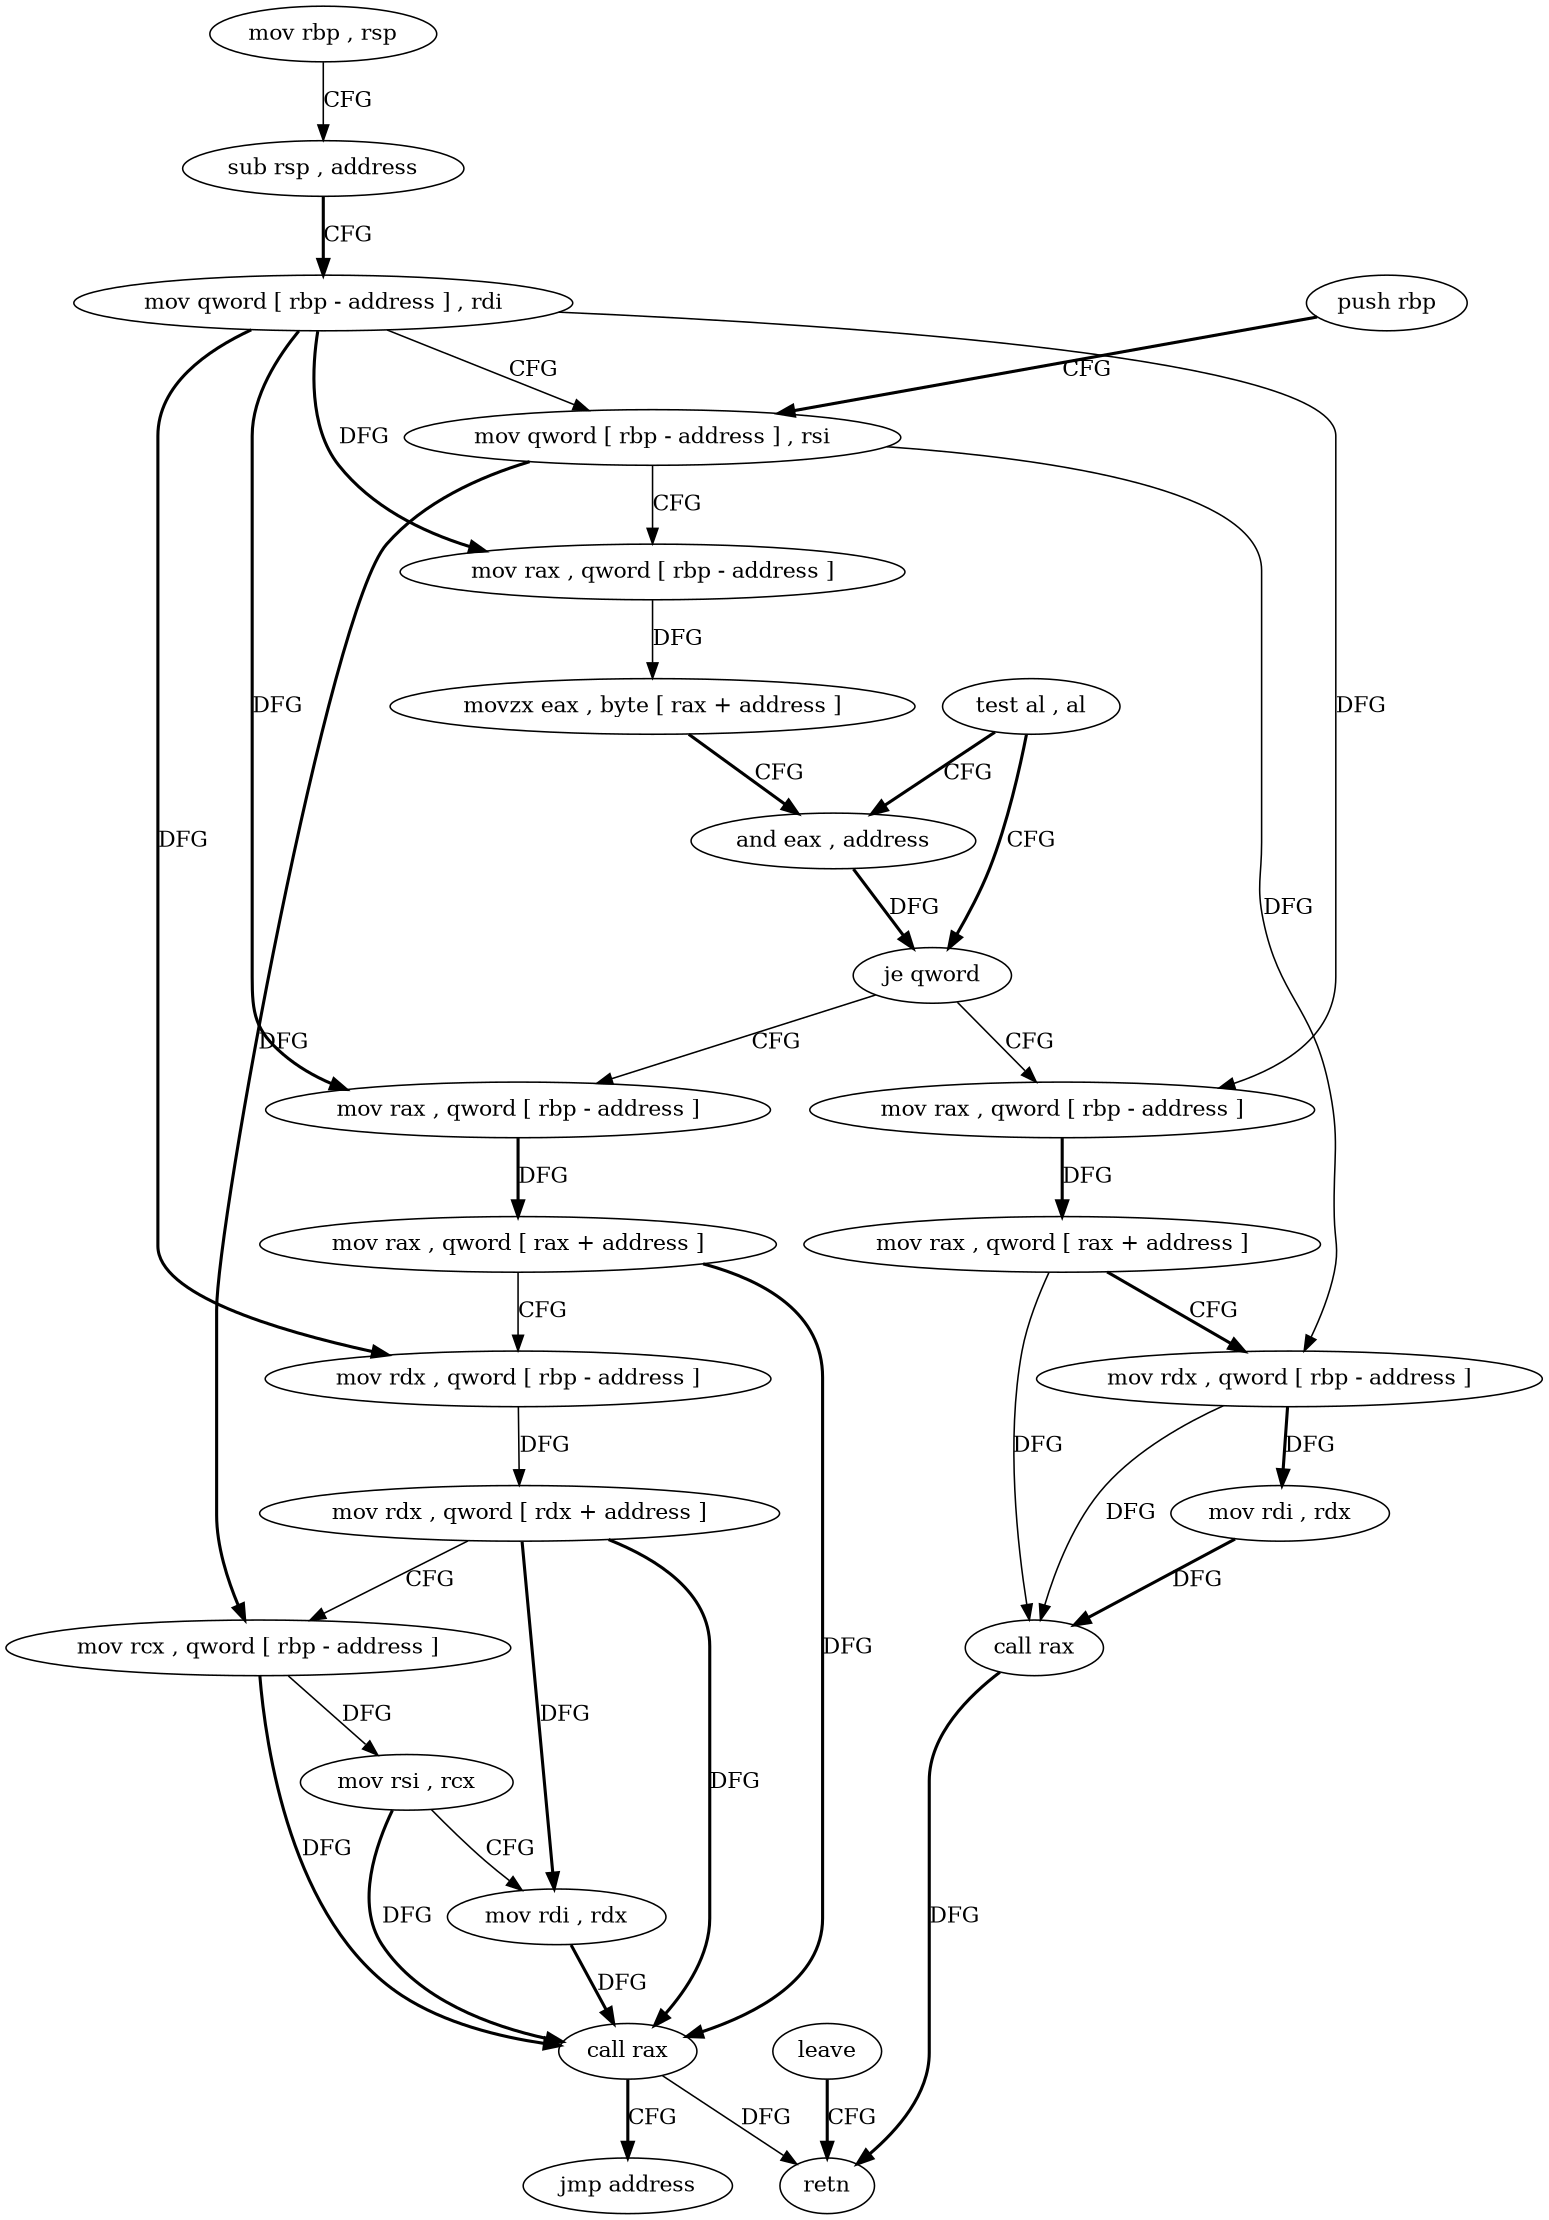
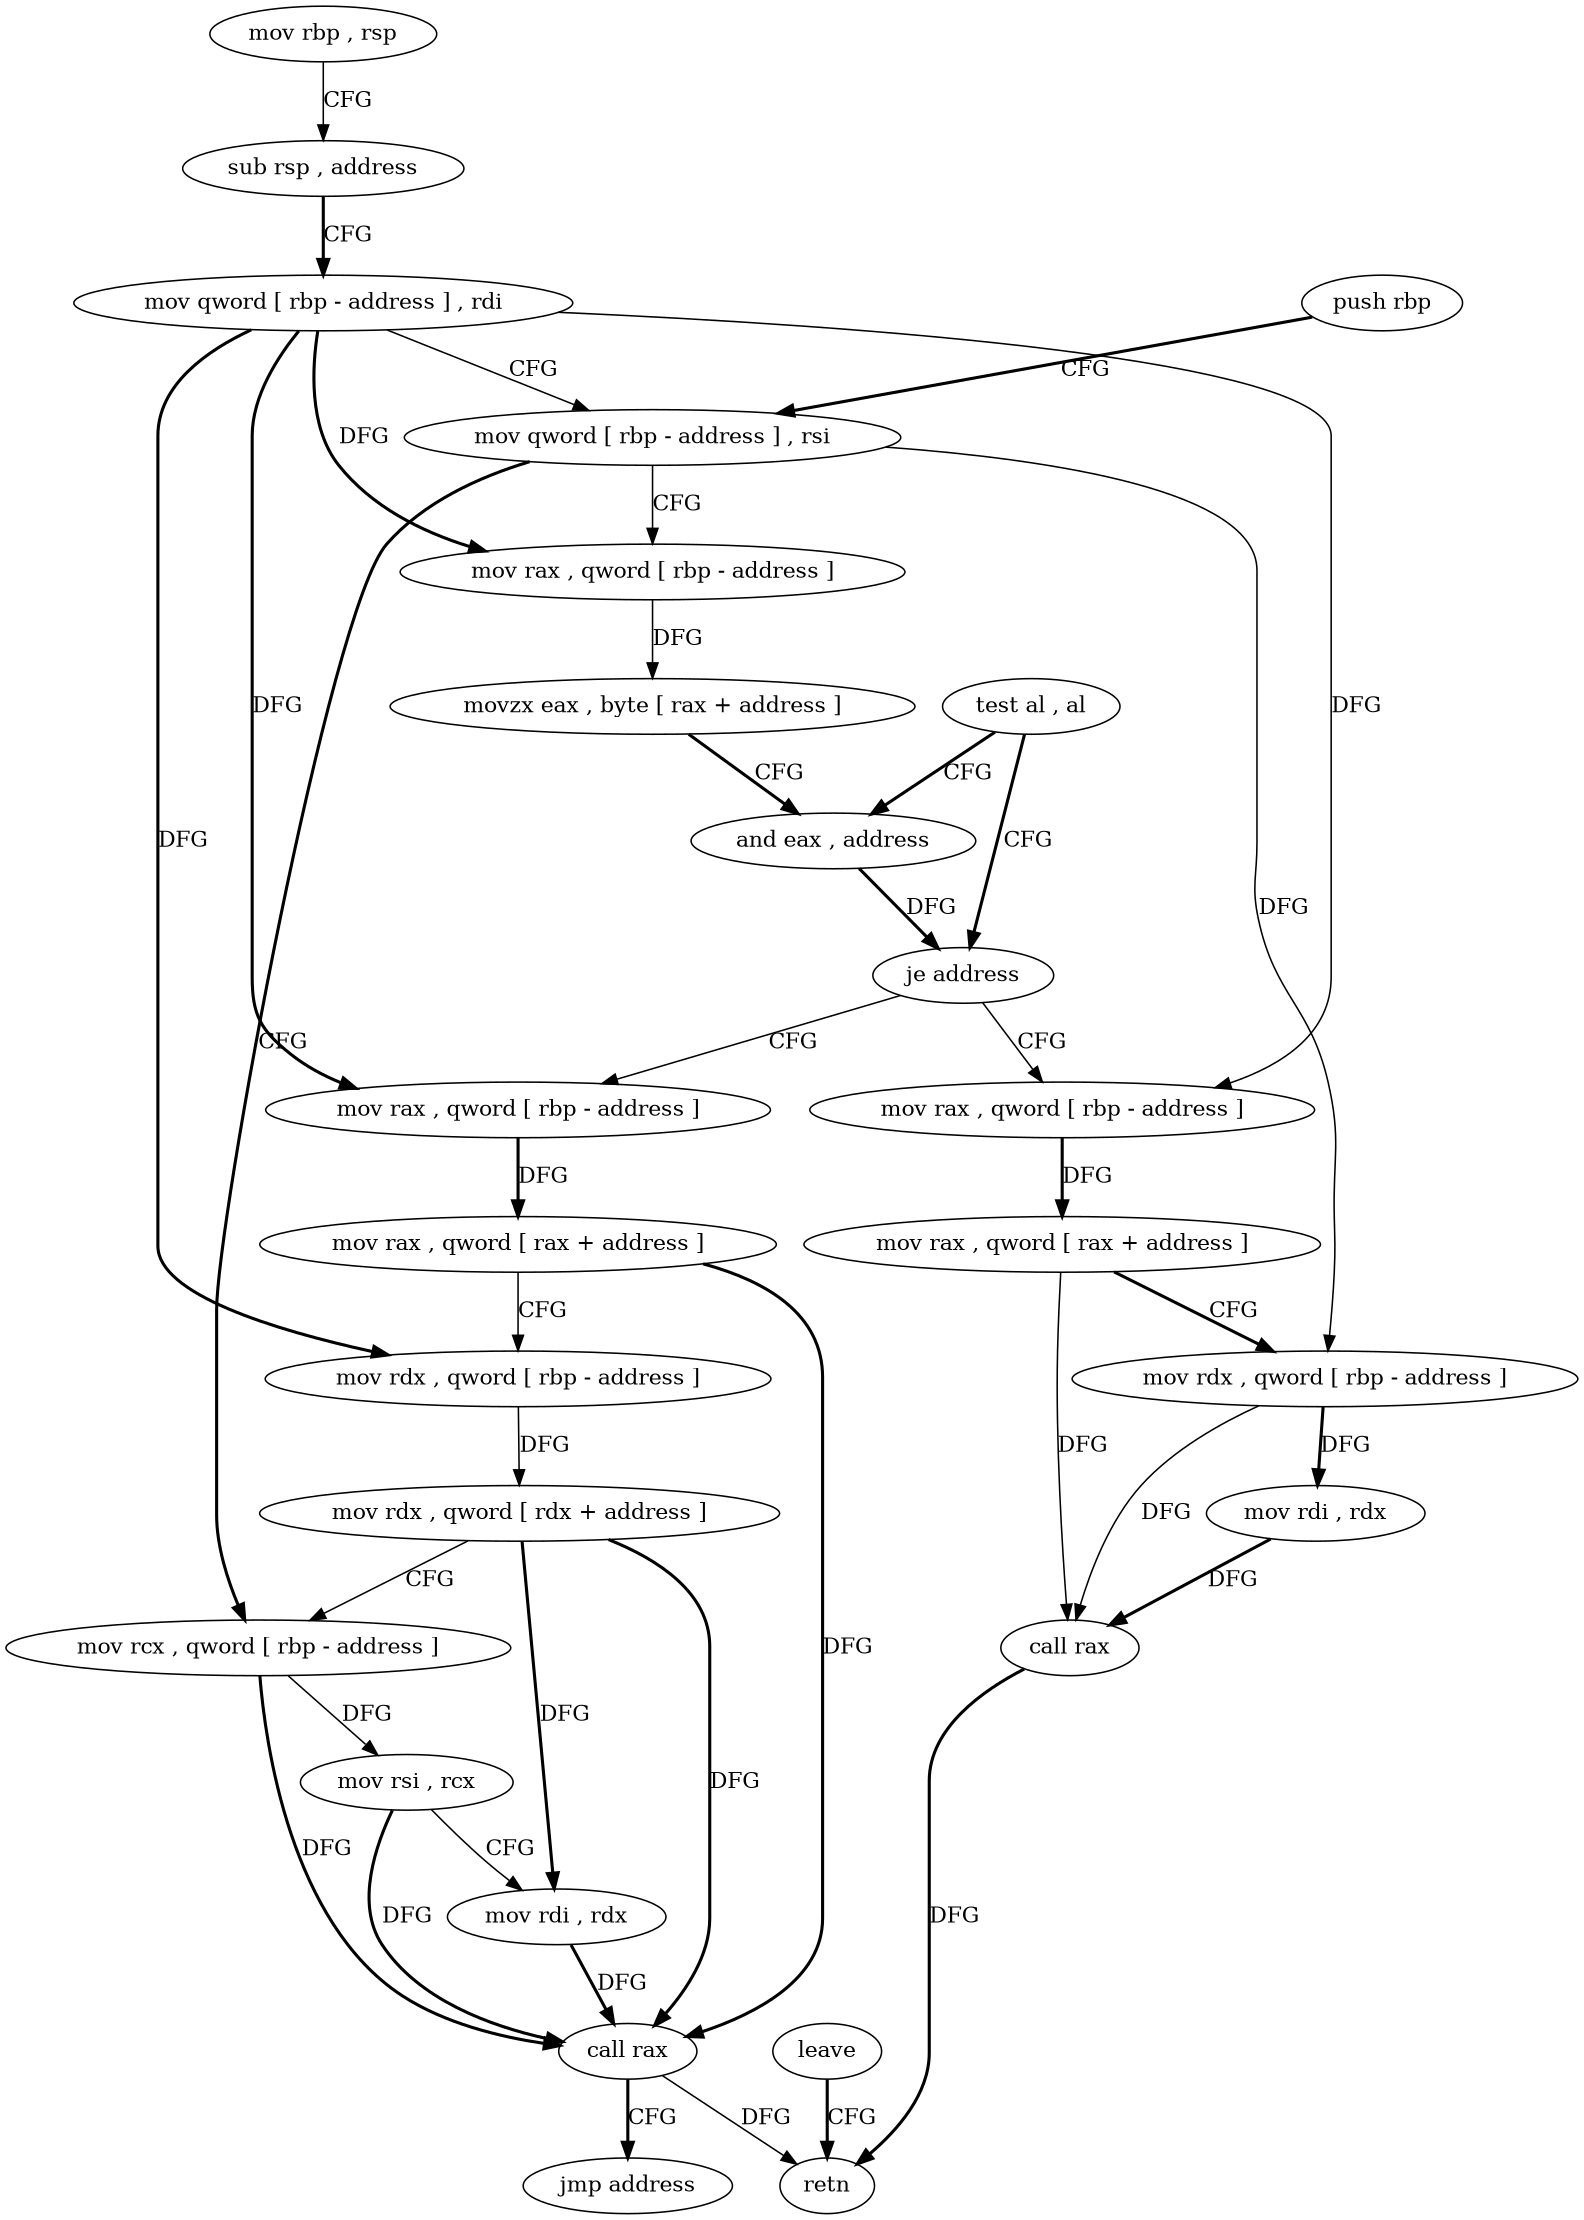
node "je qword": label "je qword" -> "je address"
edge "mov qword [ rbp - address ] , rsi" -> "mov rcx , qword [ rbp - address ]": label "DFG" -> "CFG"
